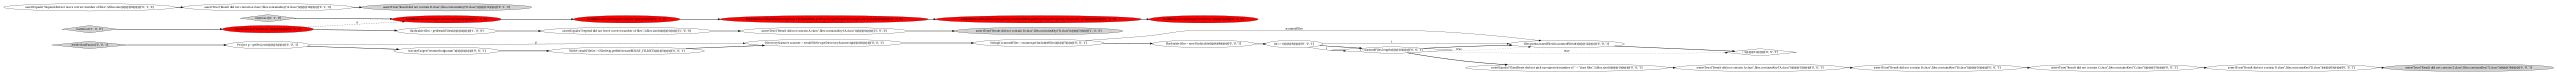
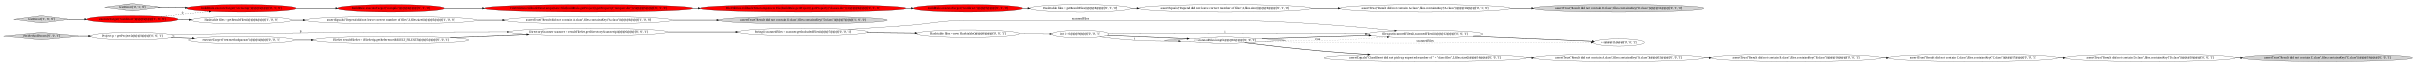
node "Hashtable files = getResultFiles()@@@8@@@['0', '1', '0']": added
edge "Hashtable files = new Hashtable()@@@8@@@['0', '0', '1']" -> "int i = 0@@@9@@@['0', '0', '1']": style bold -> solid
edge "i < scannedFiles.length@@@10@@@['0', '0', '1']" -> "++i@@@11@@@['0', '0', '1']": label "true" -> "scannedFiles"
node "++i@@@11@@@['0', '0', '1']": shape diamond -> ellipse
